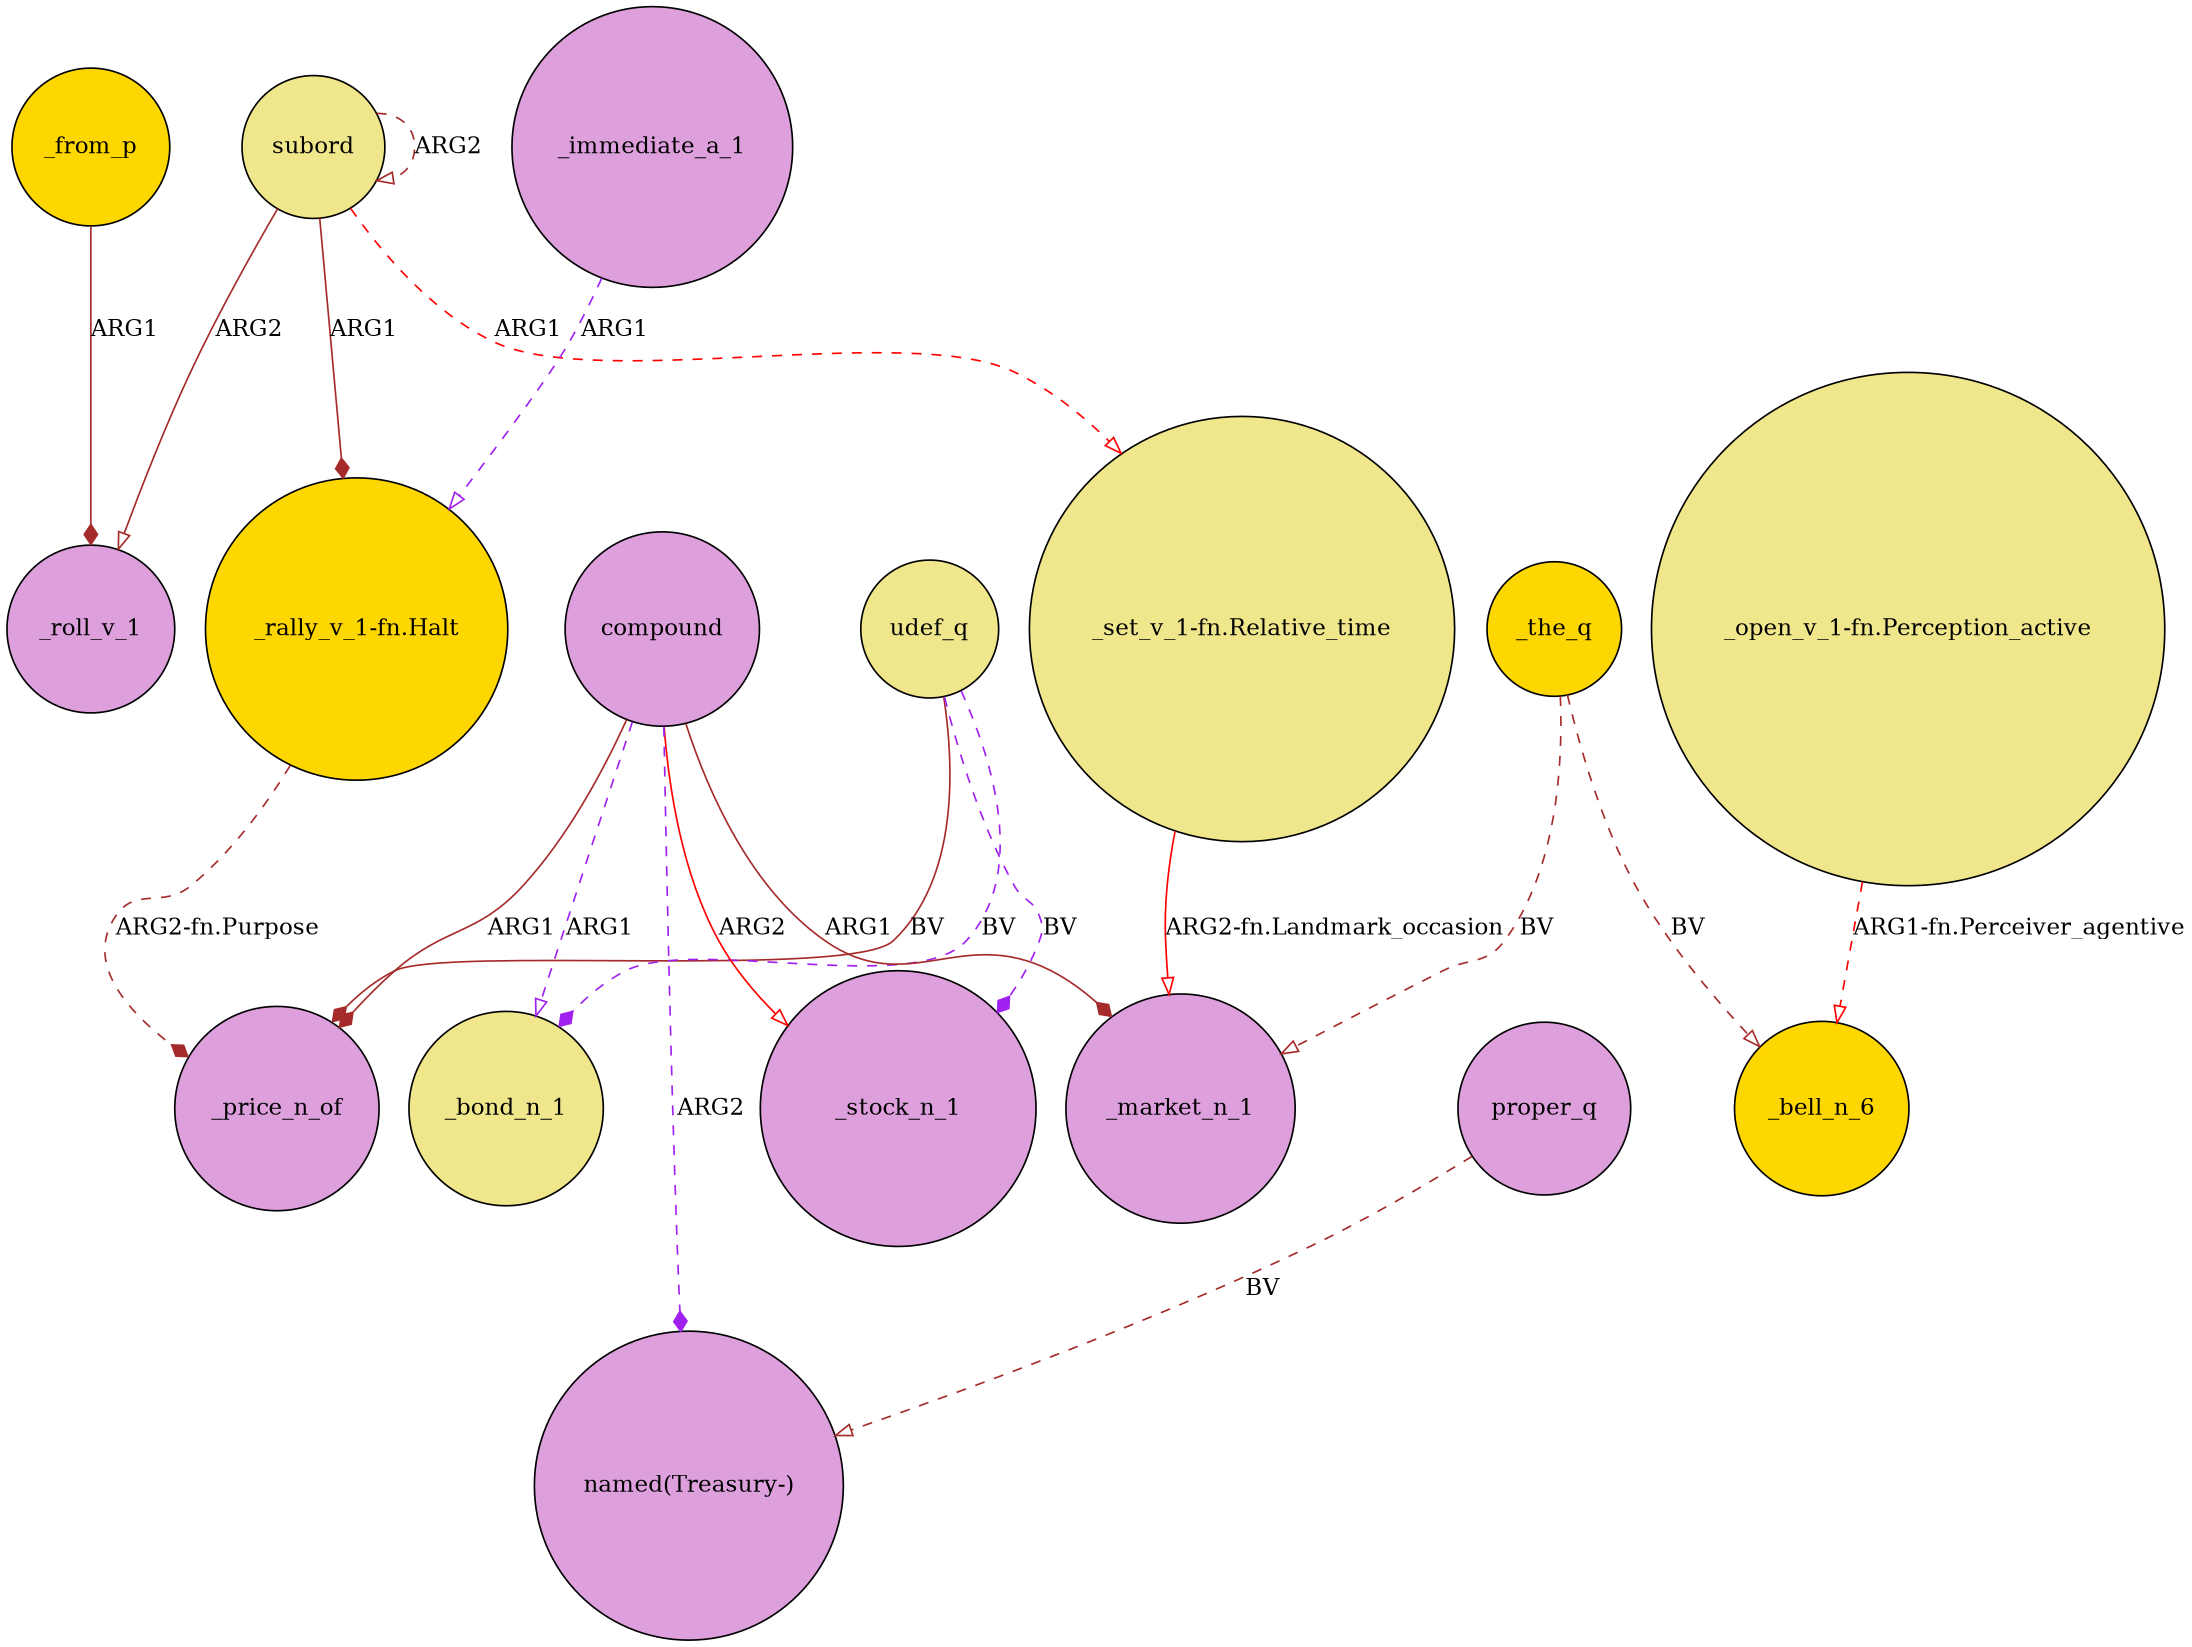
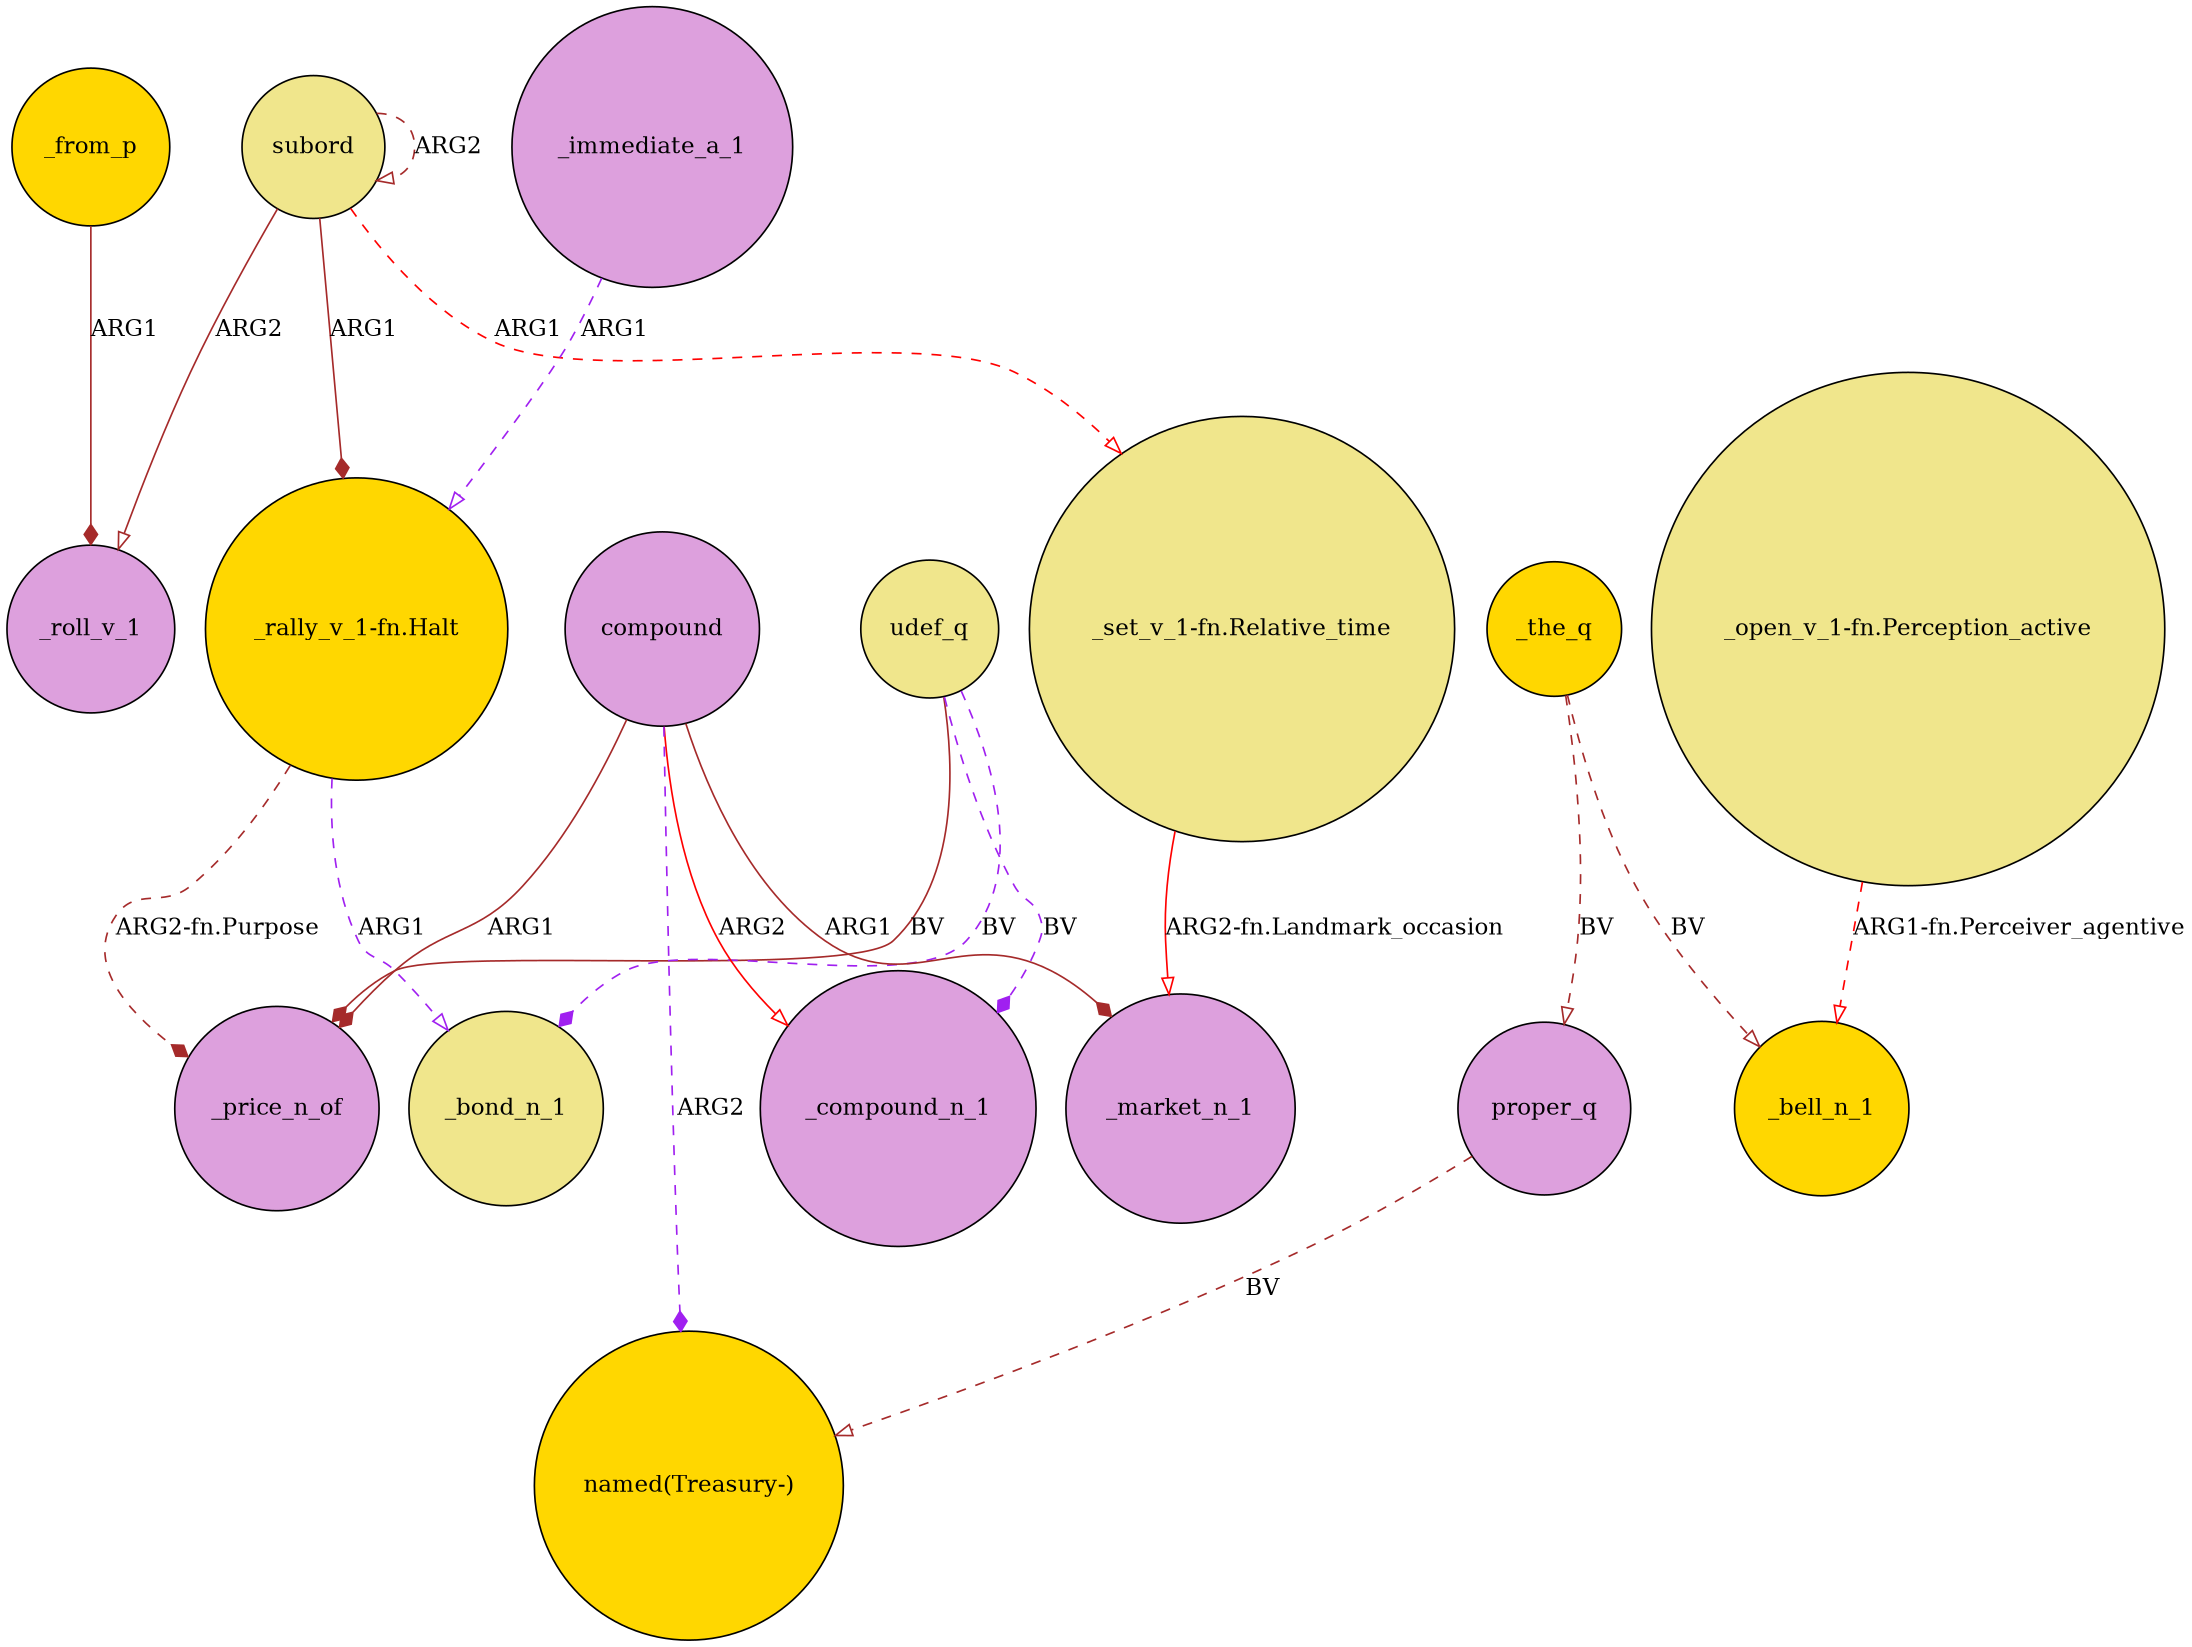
edge "compound" -> "_bond_n_1": now "_rally_v_1-fn.Halt" -> "_bond_n_1"
edge "_the_q" -> "_market_n_1": now "_the_q" -> "proper_q"
node "_stock_n_1": label "_stock_n_1" -> "_compound_n_1"
node "_bell_n_6": label "_bell_n_6" -> "_bell_n_1"
node "named(Treasury-)": fillcolor plum -> gold
